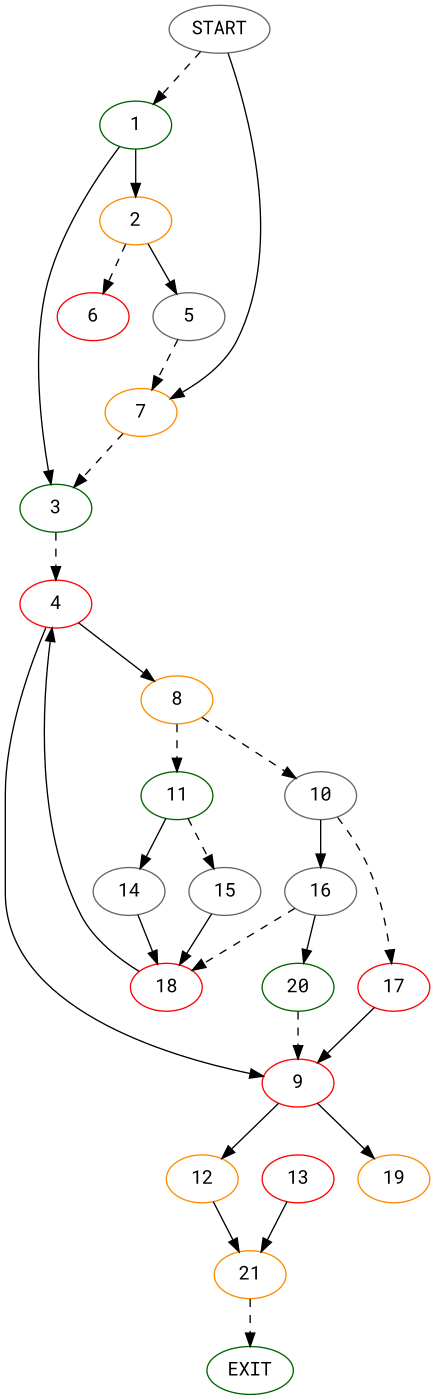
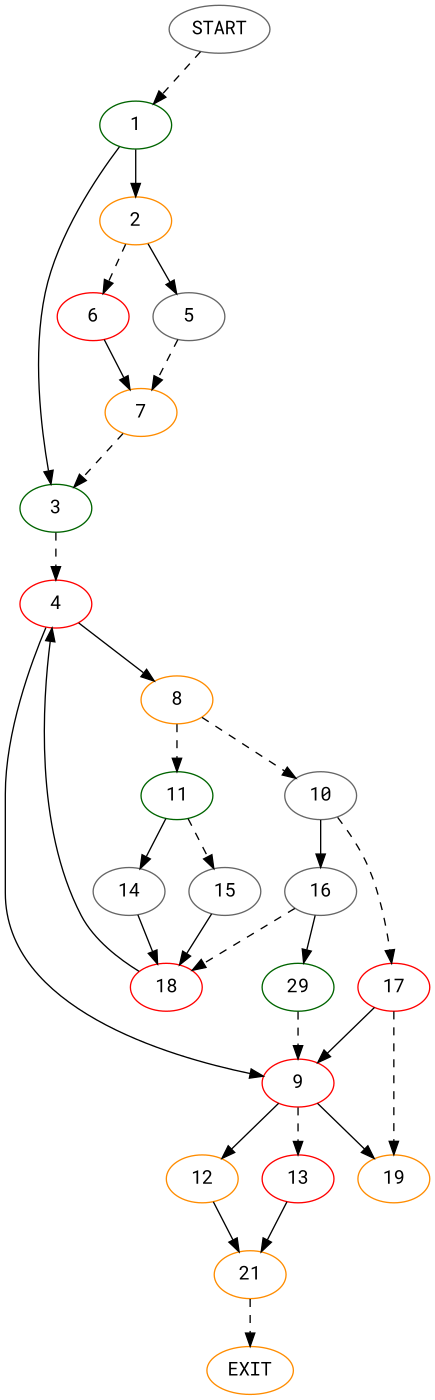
edge "START" -> "7": now "6" -> "7"
node "20": label "20" -> "29"
edge "17" -> "19": added
edge "9" -> "13": added
node "EXIT": color darkgreen -> darkorange
